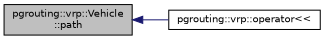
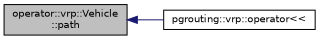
node "pgrouting::vrp::Vehicle ::path": label "pgrouting::vrp::Vehicle ::path" -> "operator::vrp::Vehicle ::path"
